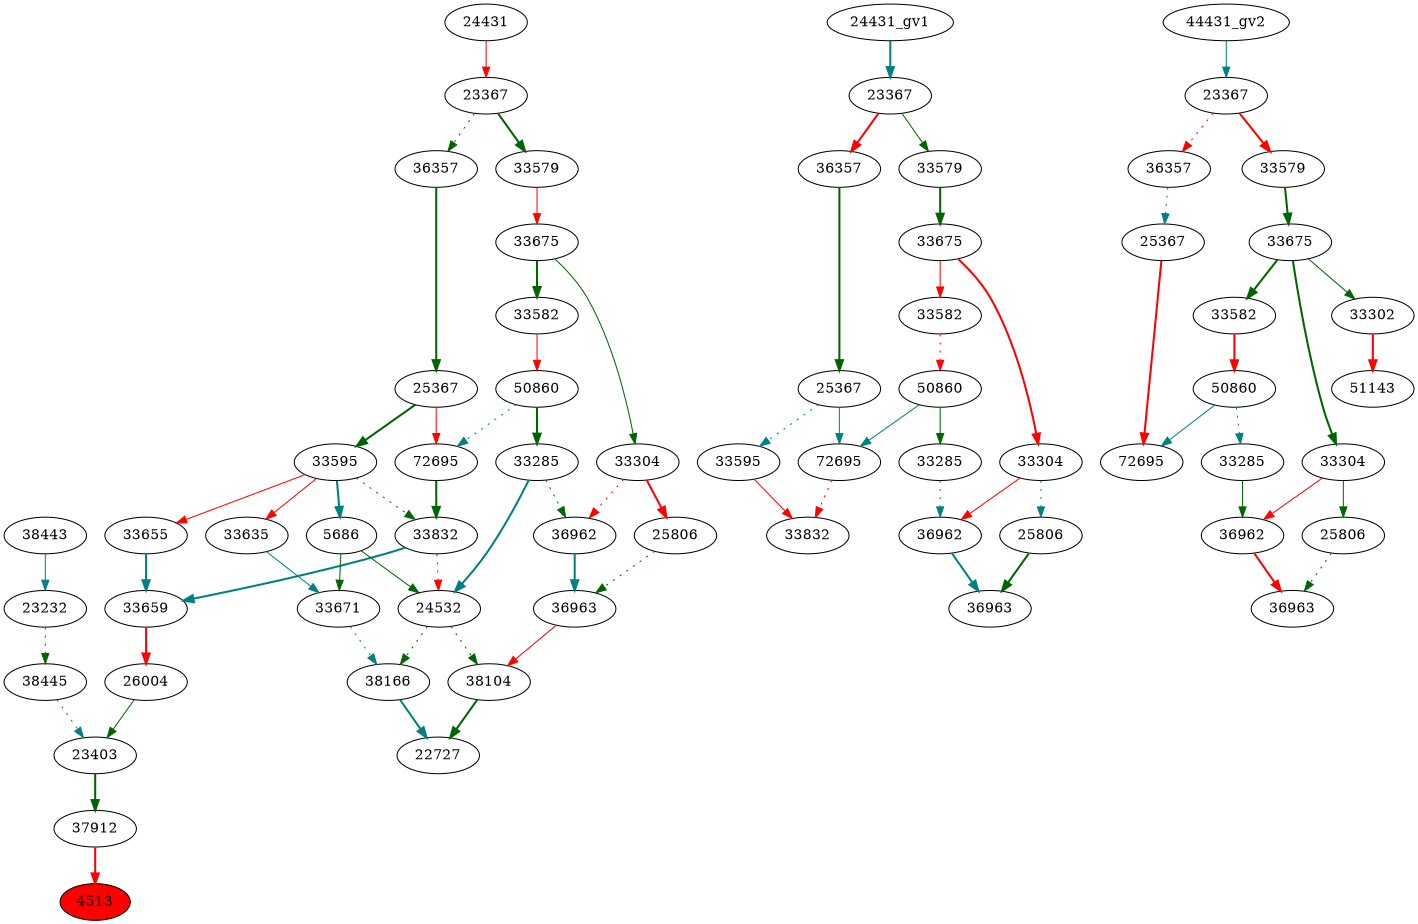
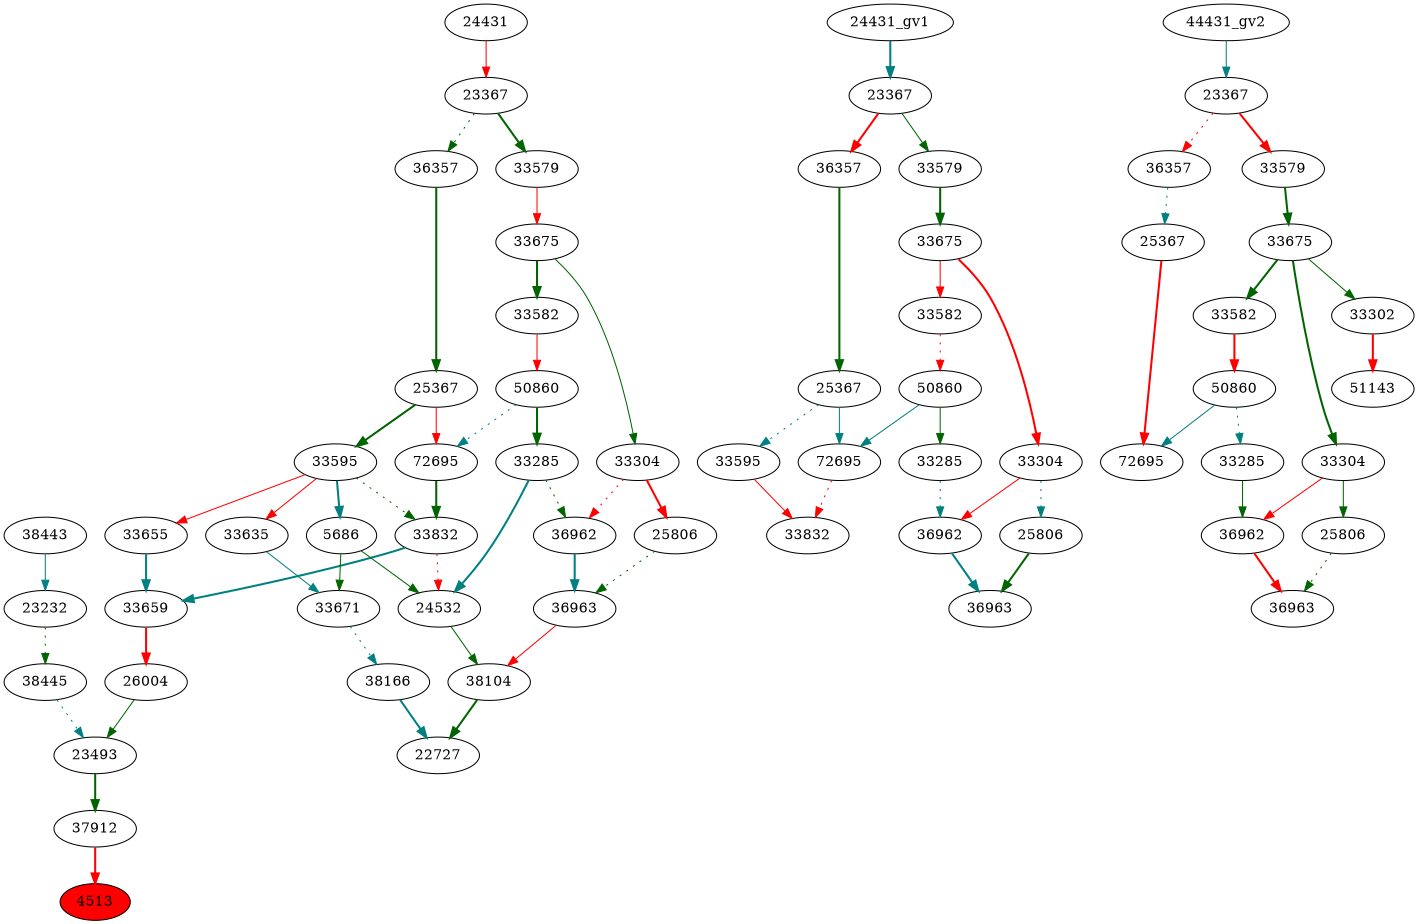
edge "24532" -> "38166": removed
edge "24532" -> "38104": style dotted -> solid
node "23403": label "23403" -> "23493"
